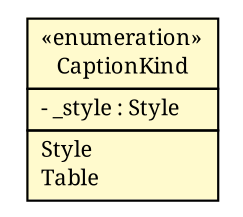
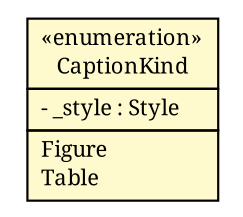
node "CaptionKind": text "Style" -> "Figure"
